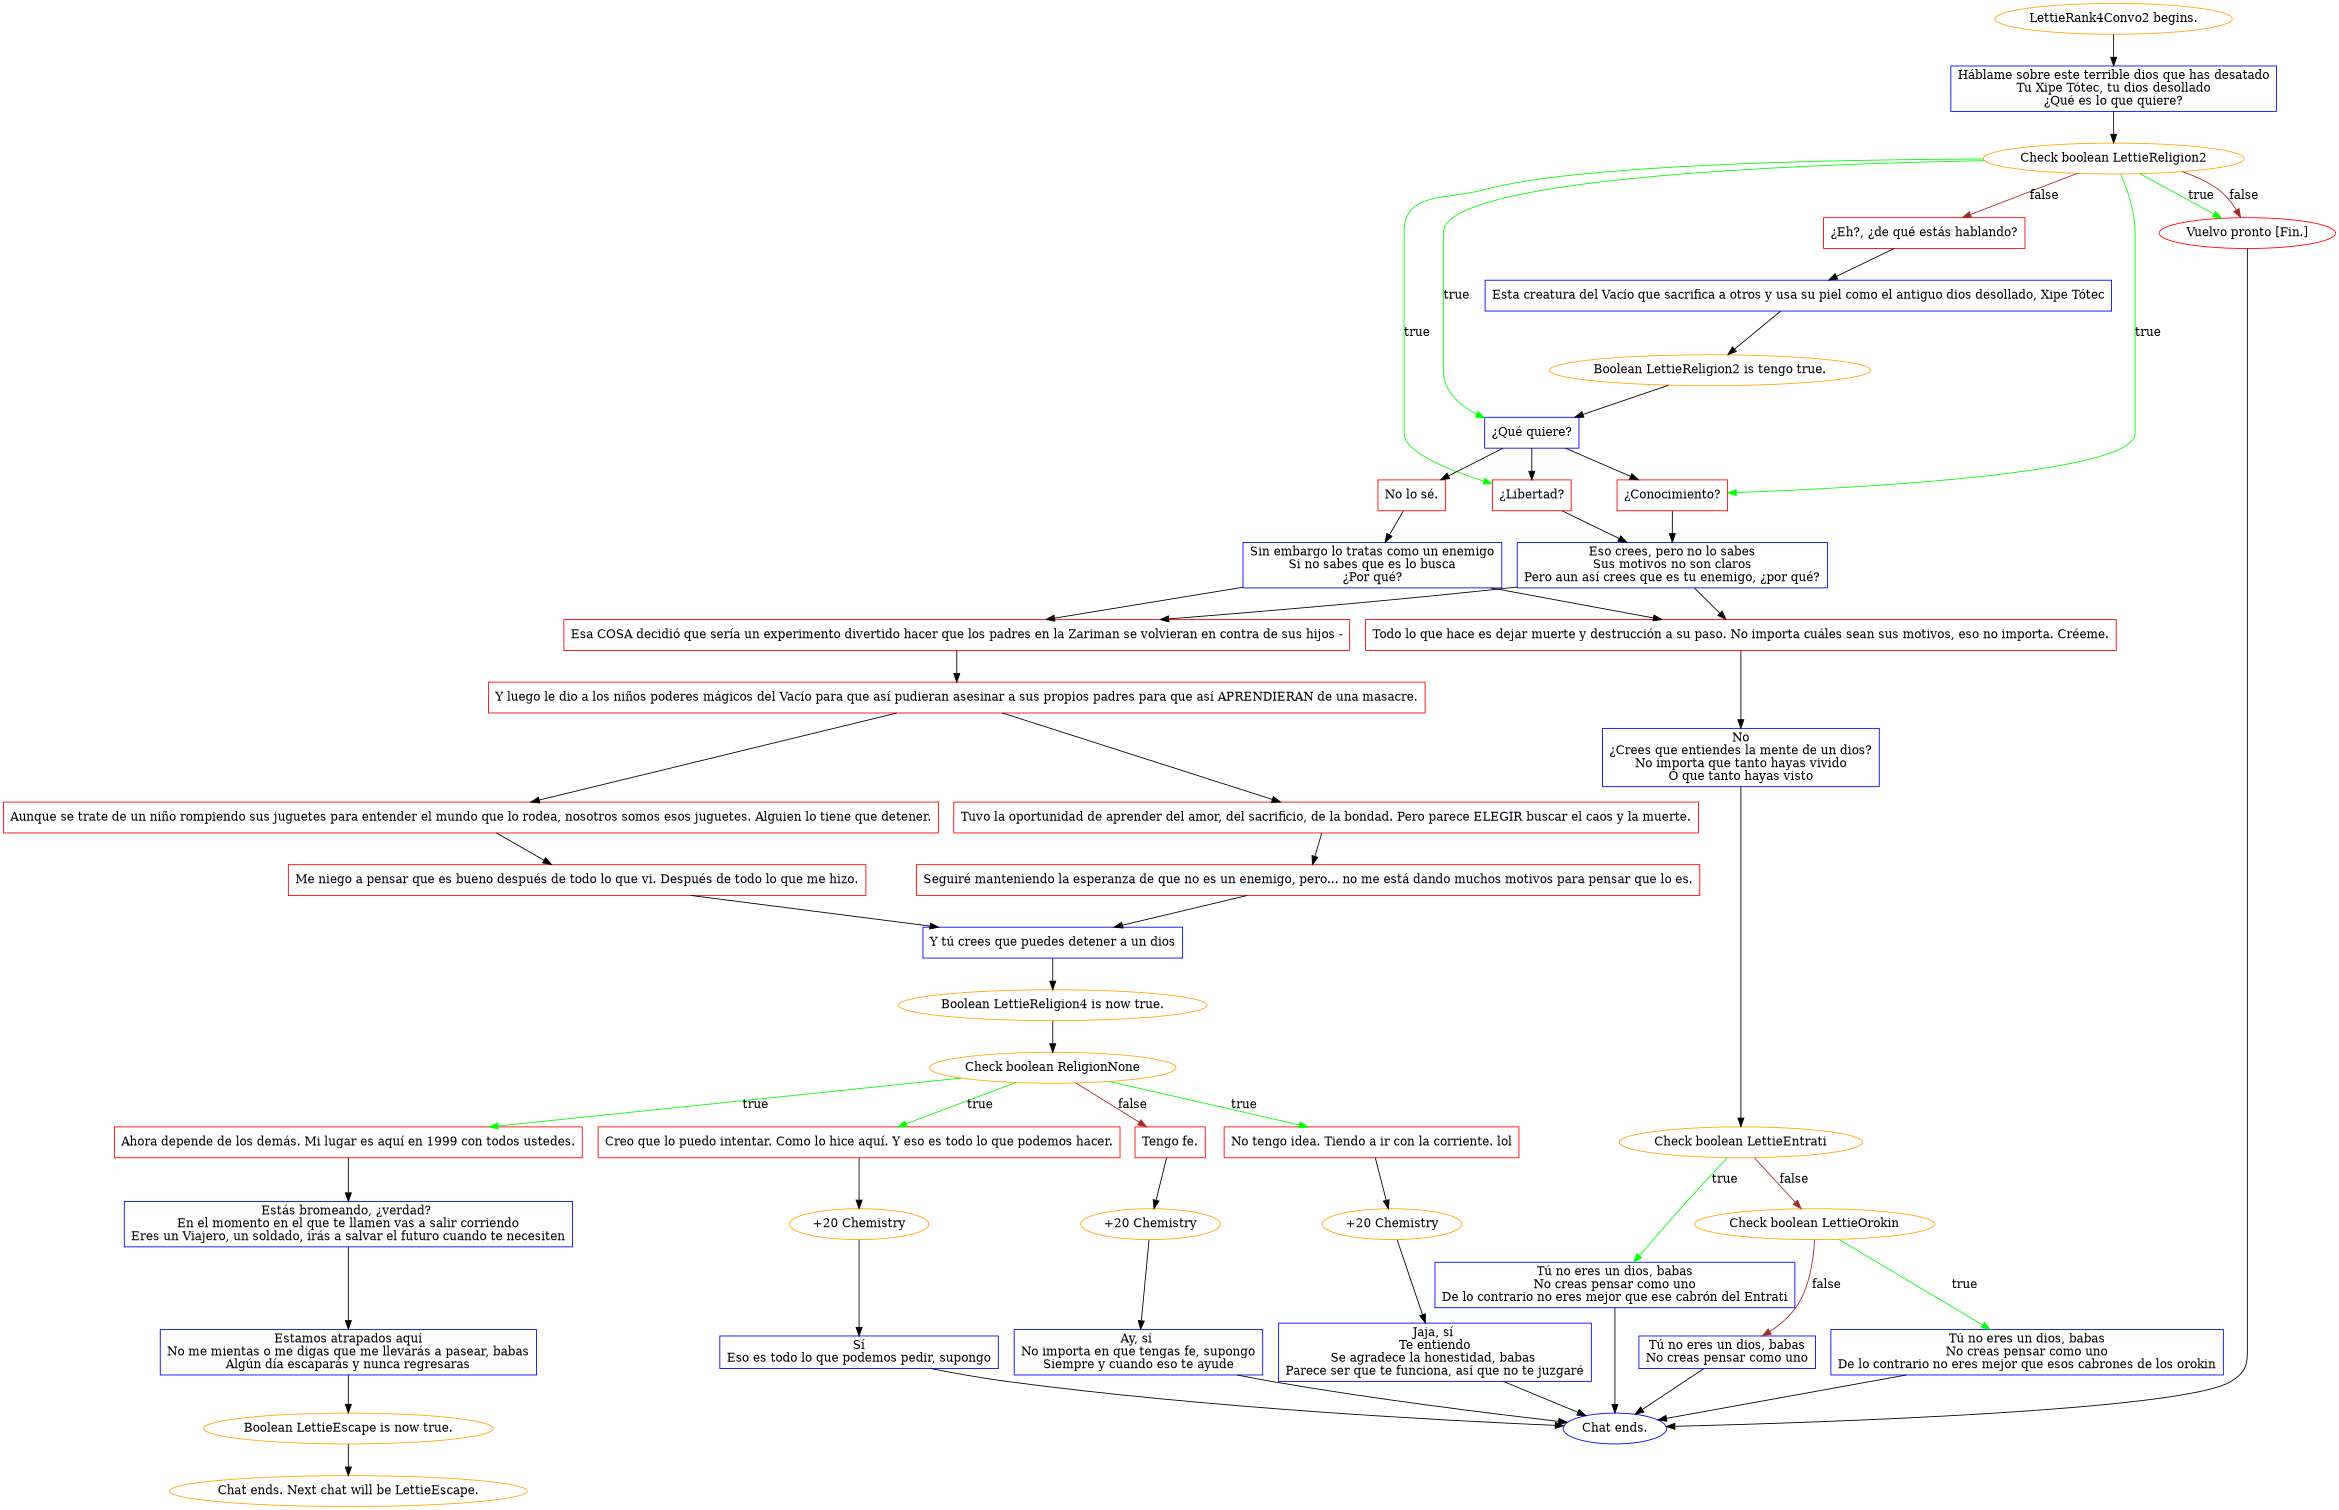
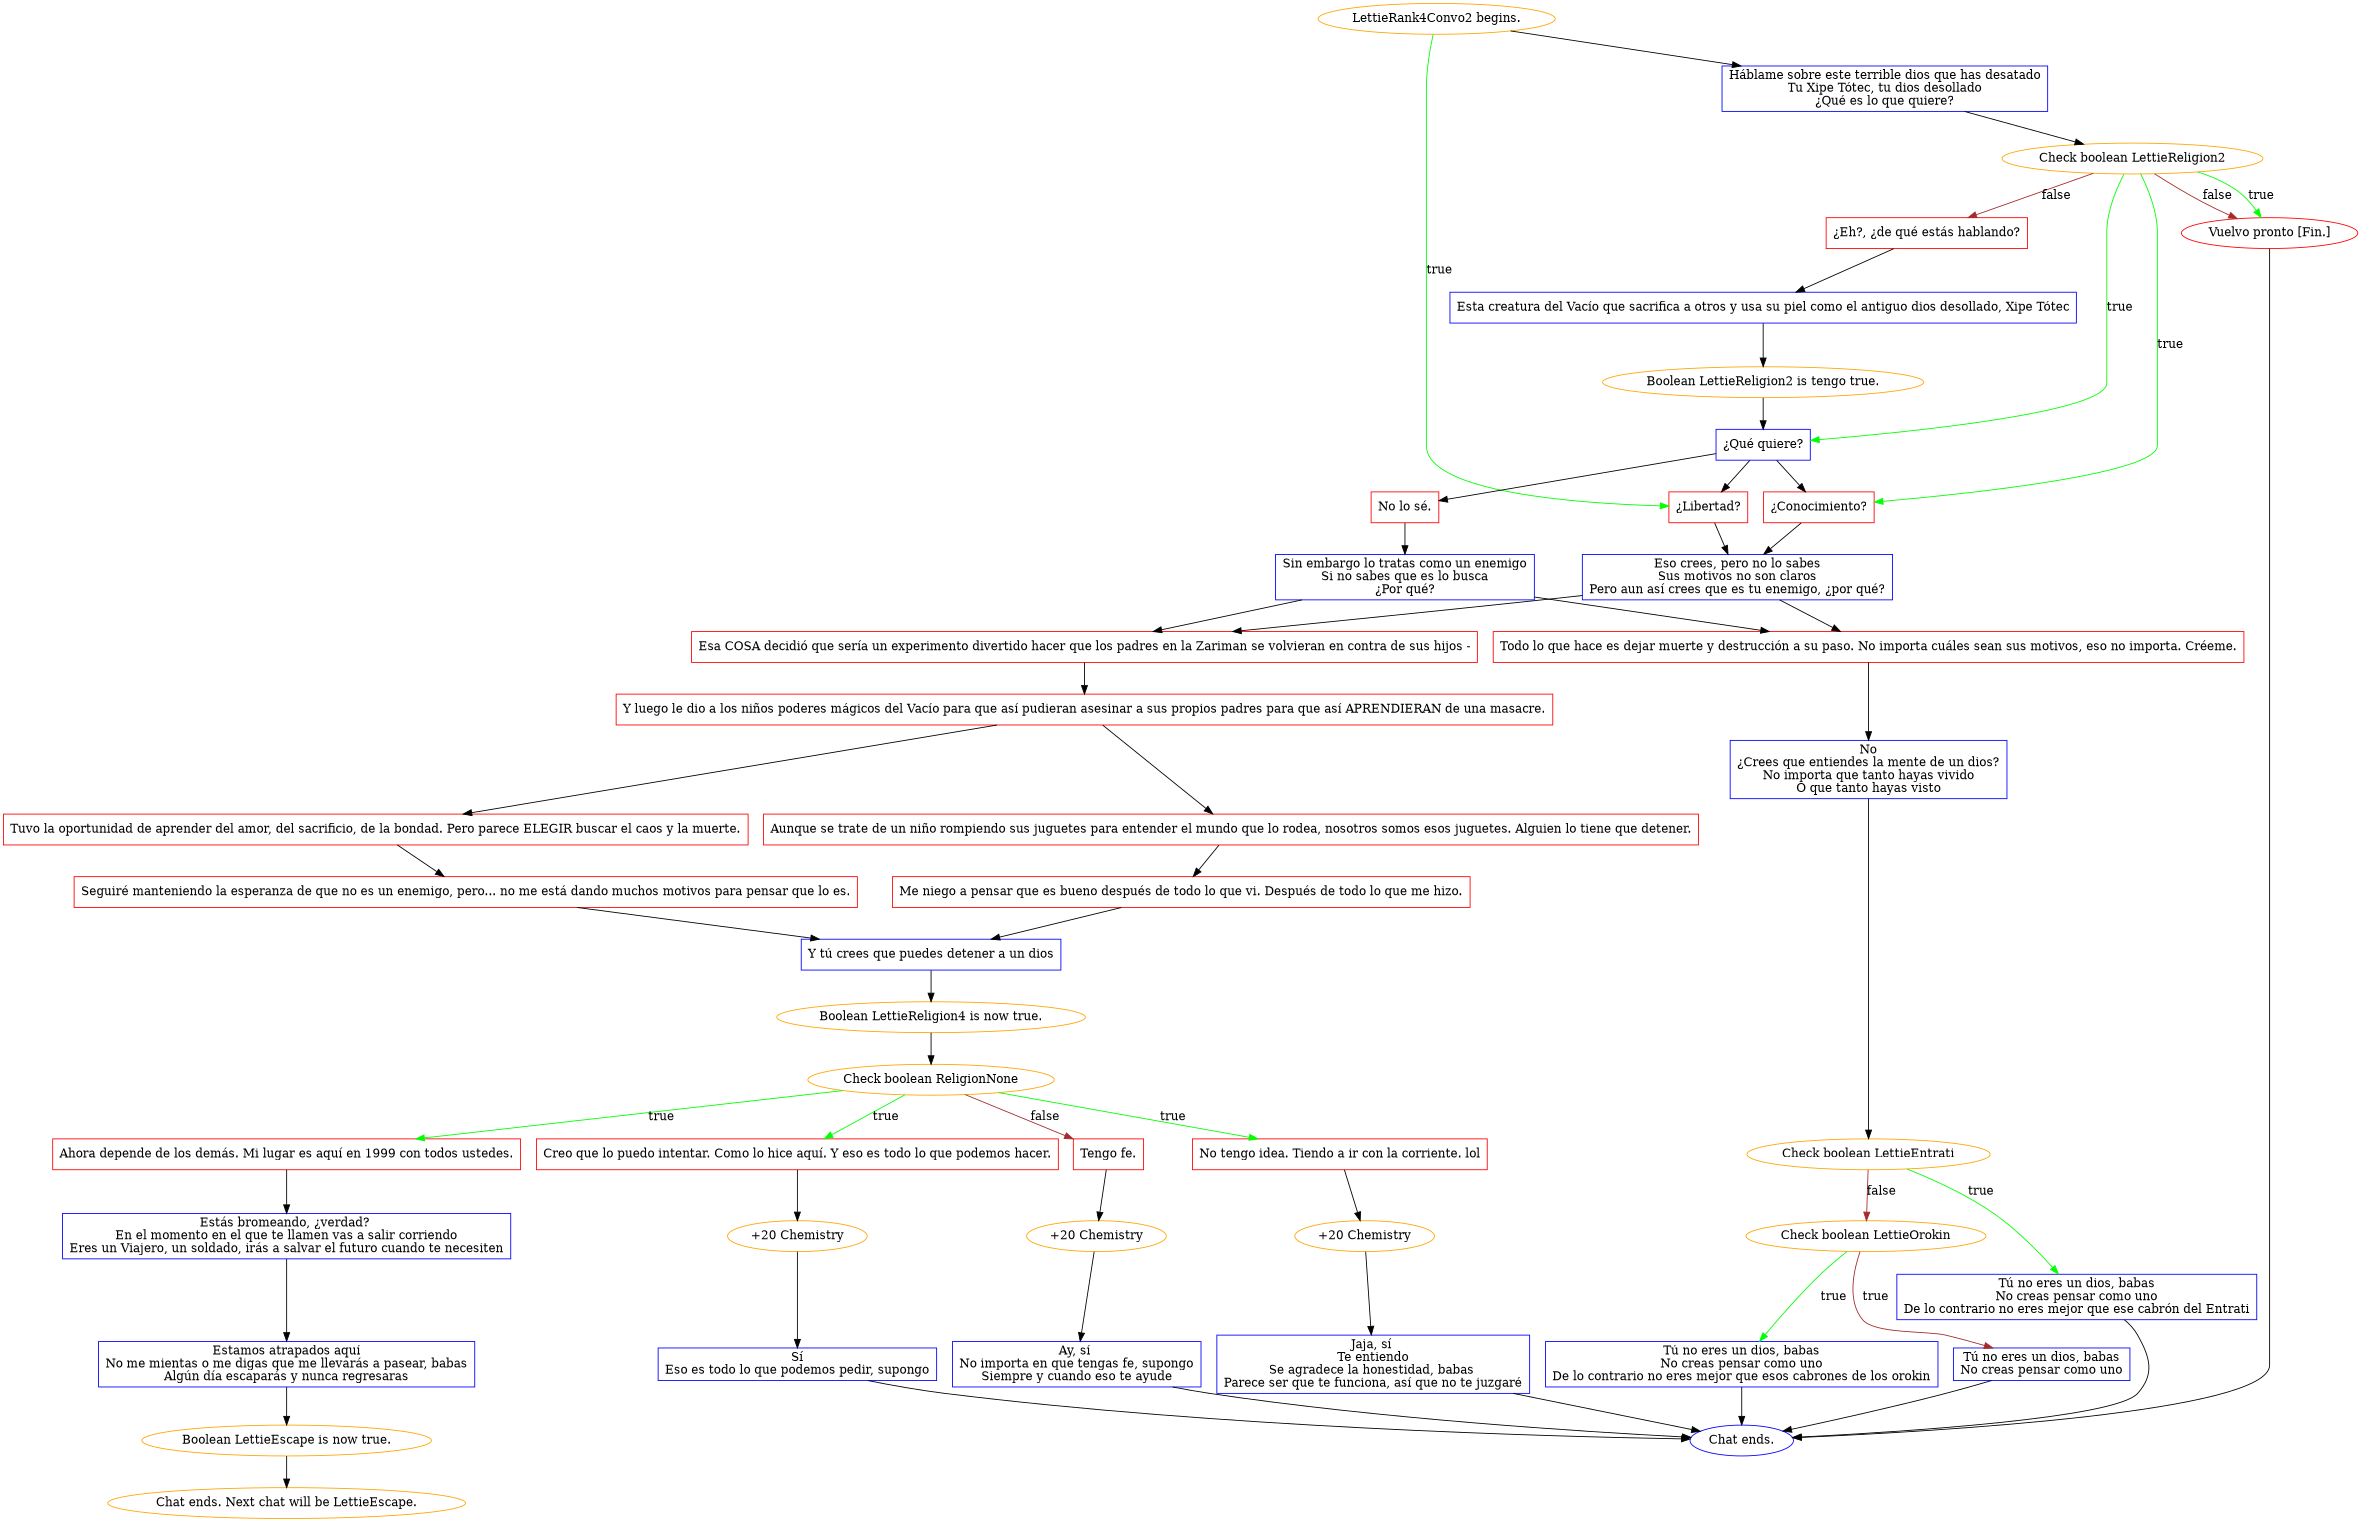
edge "Check boolean LettieReligion2" -> "¿Libertad?": now "LettieRank4Convo2 begins." -> "¿Libertad?"
edge "Check boolean LettieOrokin" -> "Tú no eres un dios, babas No creas pensar como uno": label "false" -> "true"
